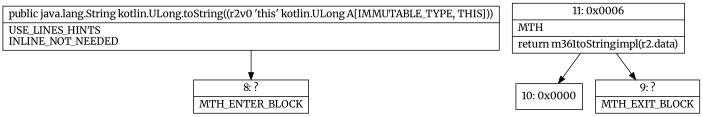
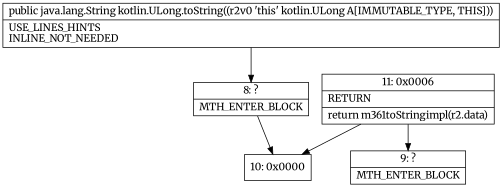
node "11: 0x0006": text "MTH" -> "RETURN"
node "9: ?": text "MTH_EXIT_BLOCK" -> "MTH_ENTER_BLOCK"
edge "8: ?" -> "10: 0x0000": added
